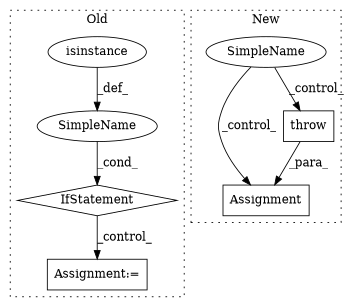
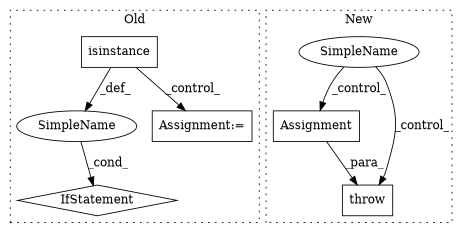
node "isinstance": shape ellipse -> box
edge "throw" -> "Assignment": reversed
edge "IfStatement" -> "Assignment:=": now "isinstance" -> "Assignment:="
